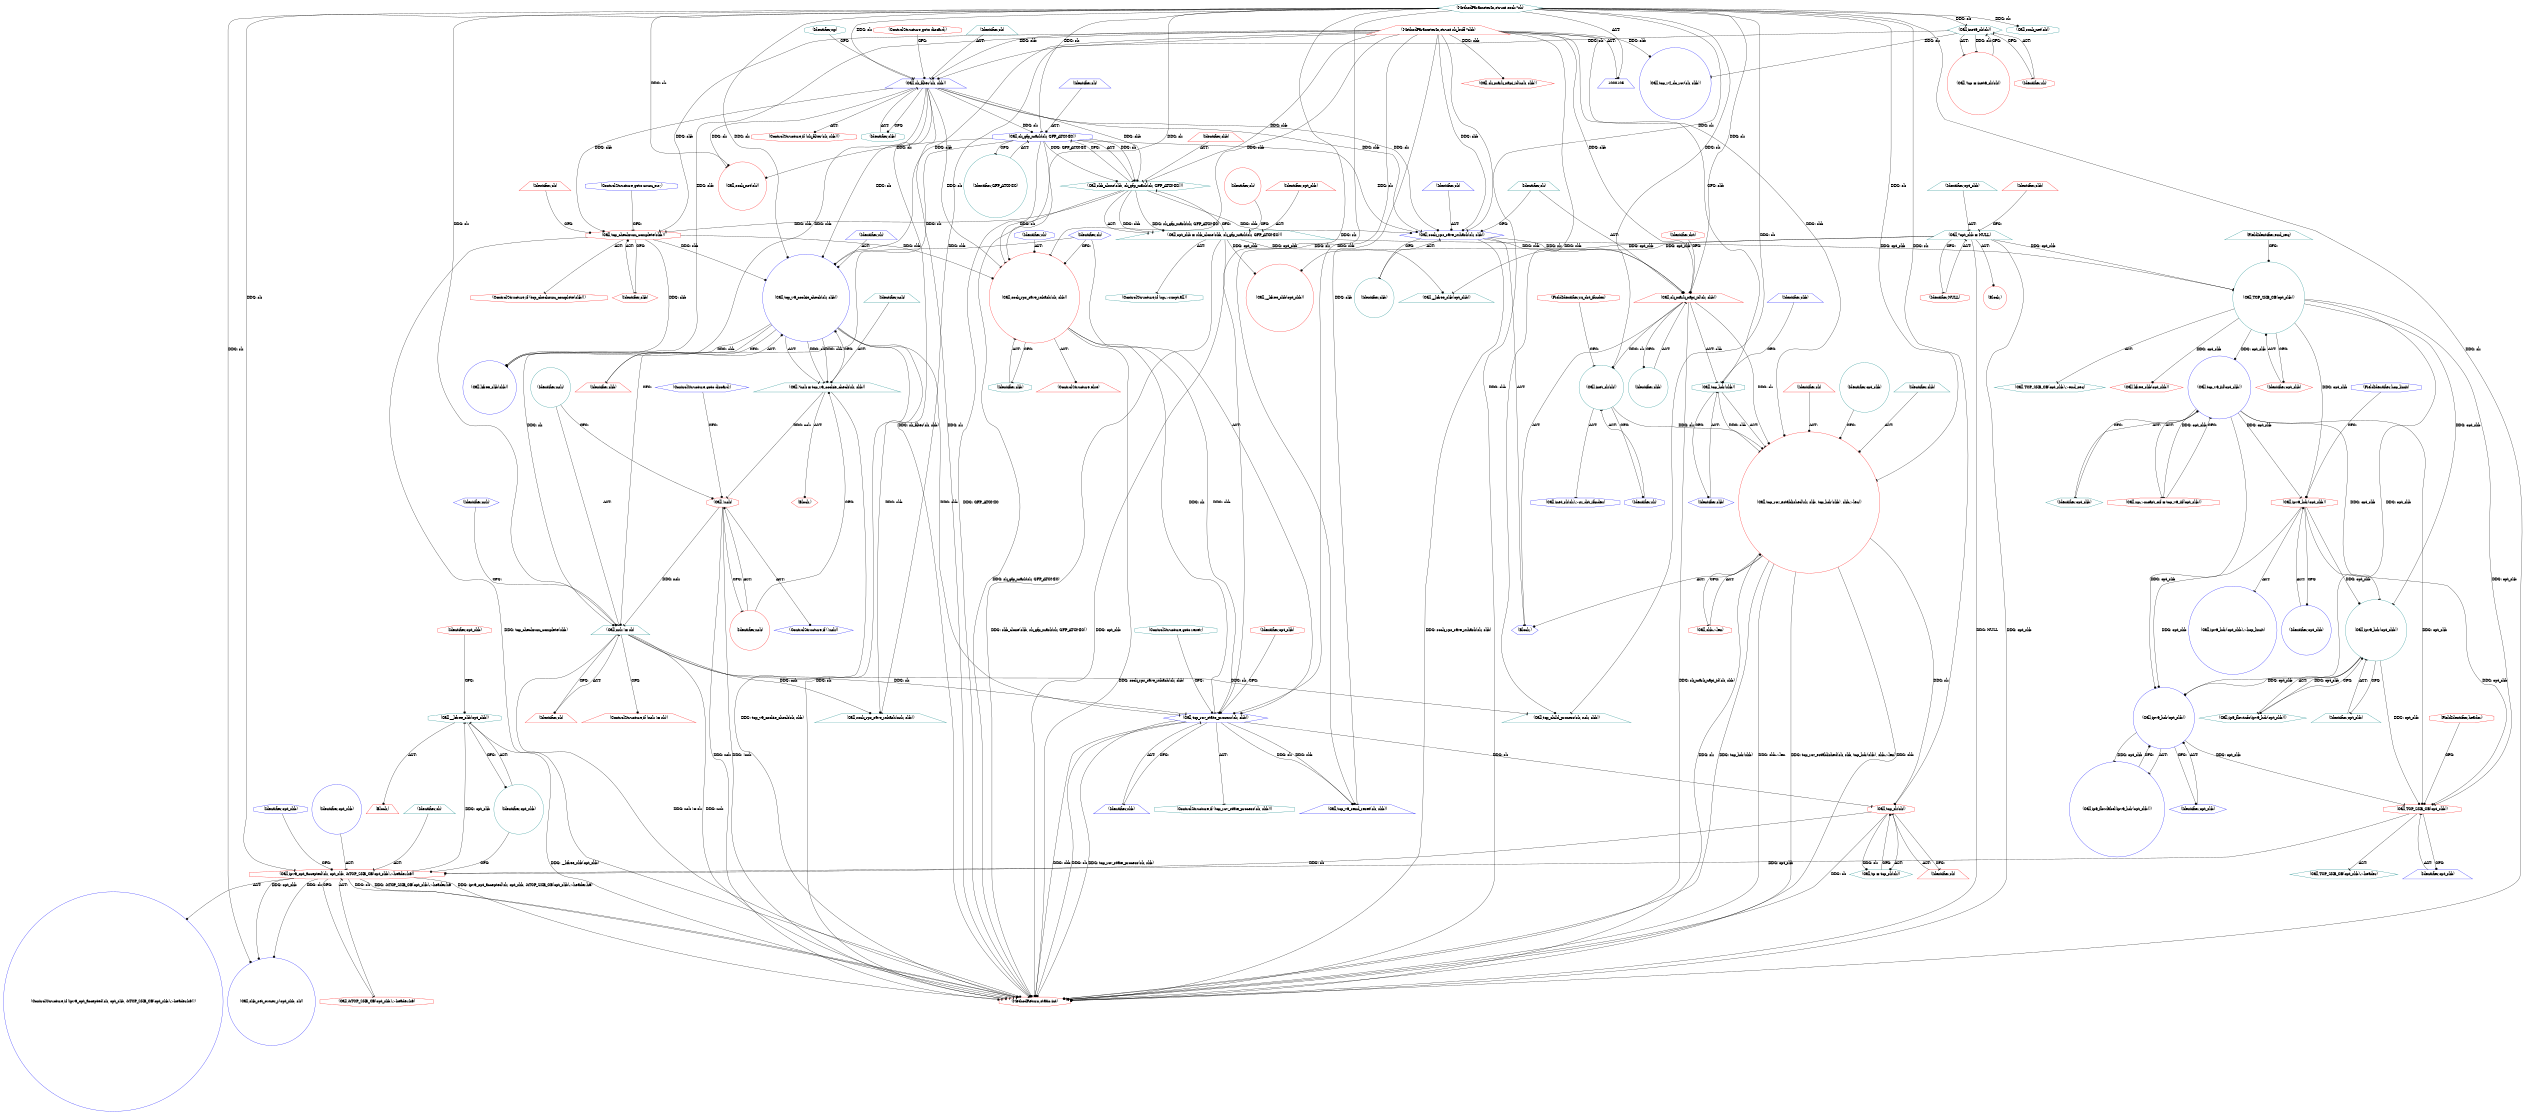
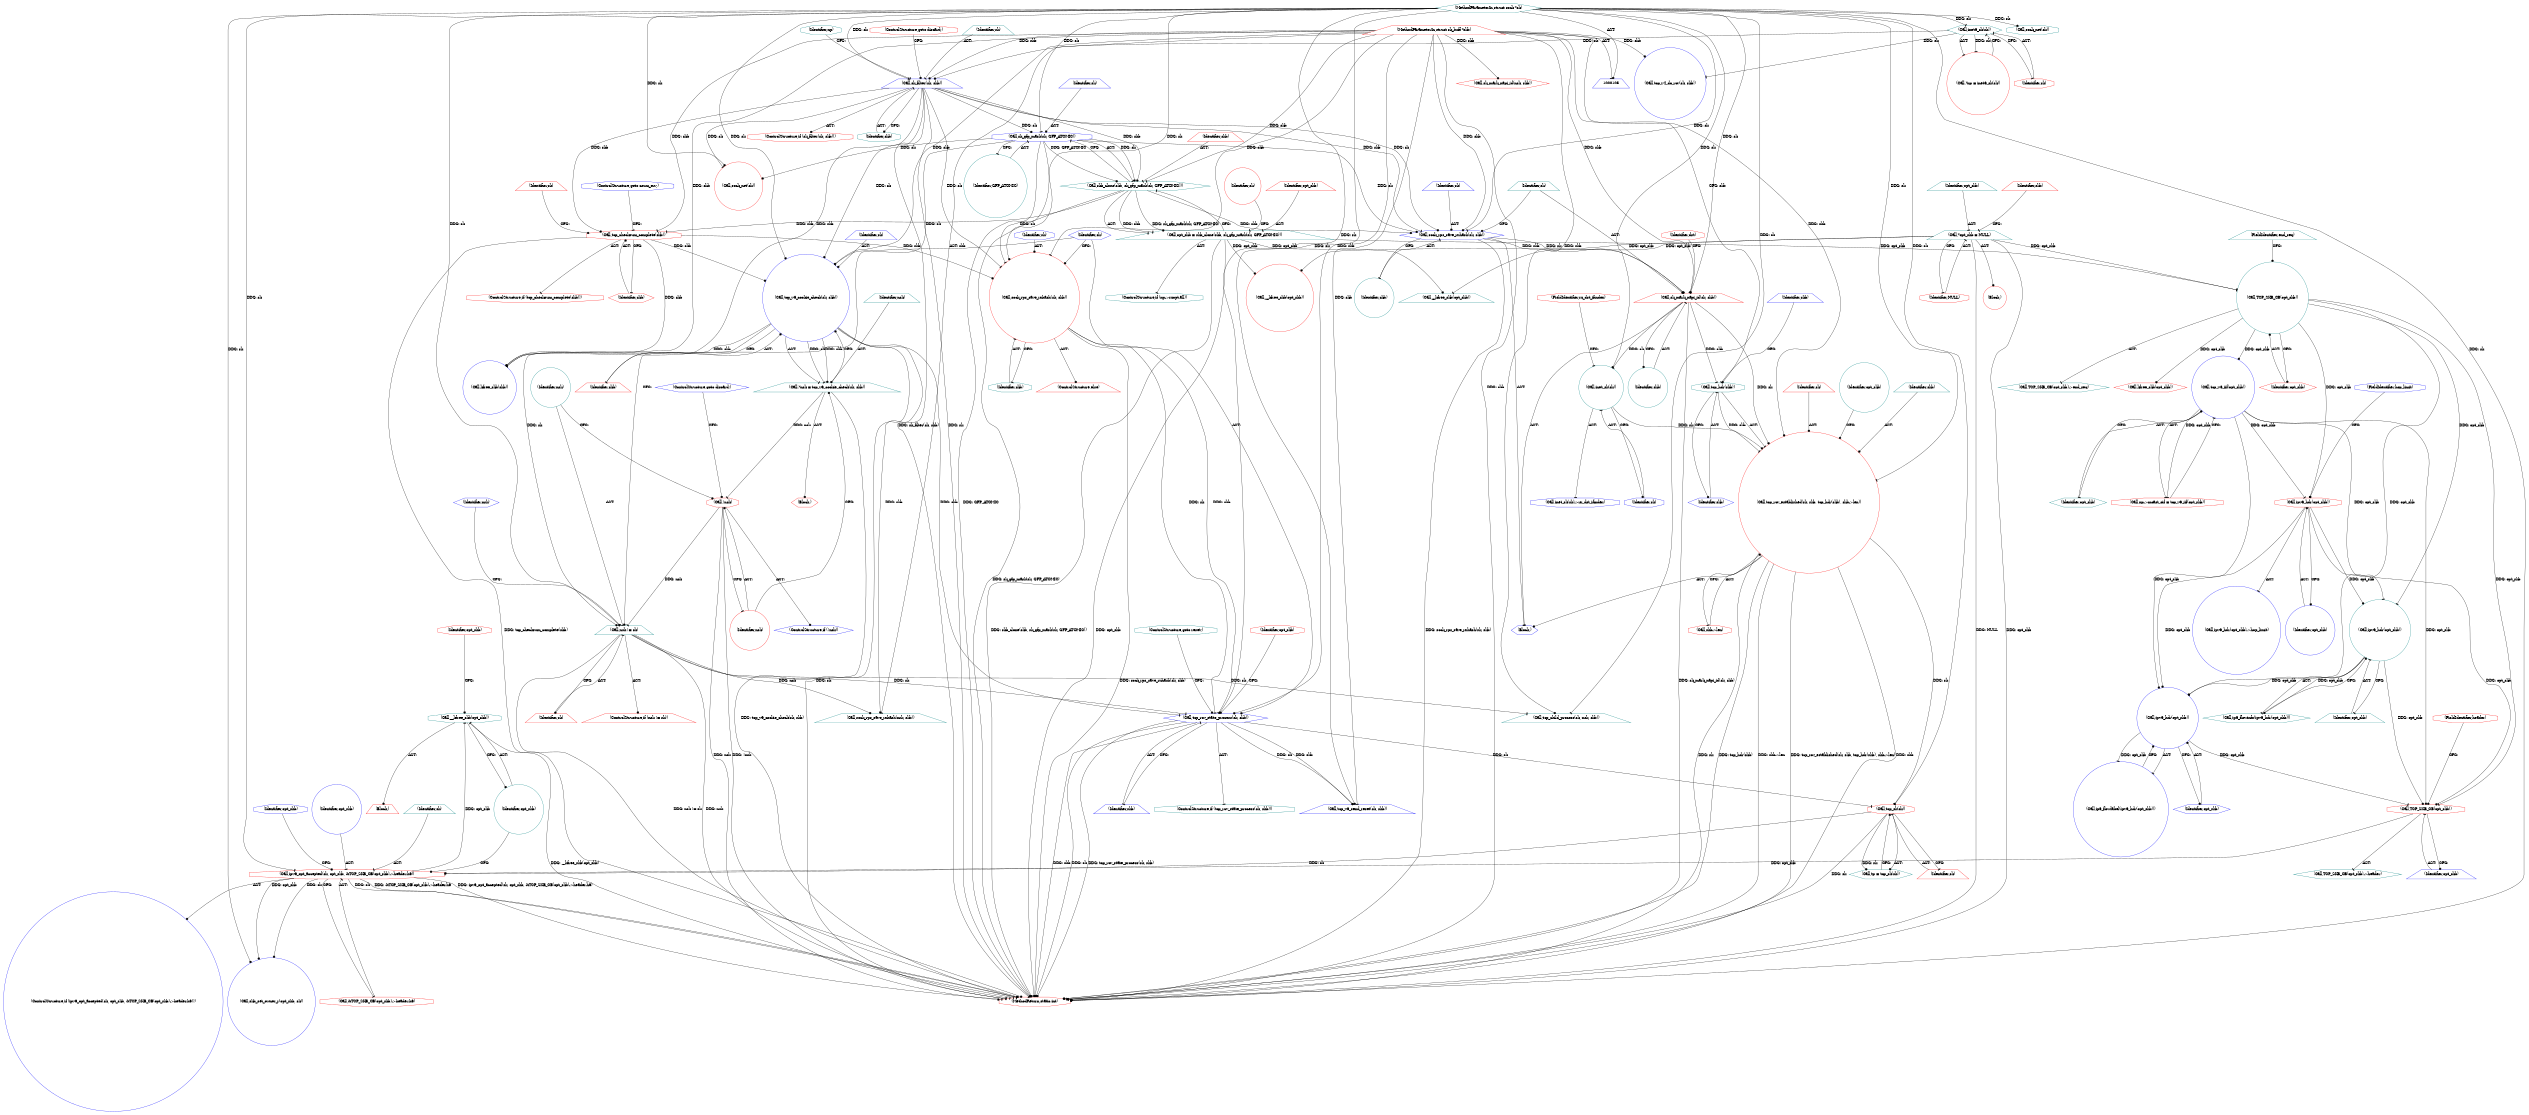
edge "(MethodParameterIn,struct sk_buff *skb)" -> "(Call,sock_rps_save_rxhash(nsk, skb))": label "DDG: skb" -> "AST: skb"
edge "(Call,sk_mark_napi_id(sk, skb))" -> "(Call,tcp_hdr(skb))": label "AST: skb" -> "DDG: skb"
edge "(Call,nsk != sk)" -> "(ControlStructure,if (nsk != sk))": label "CFG: " -> "AST: "
